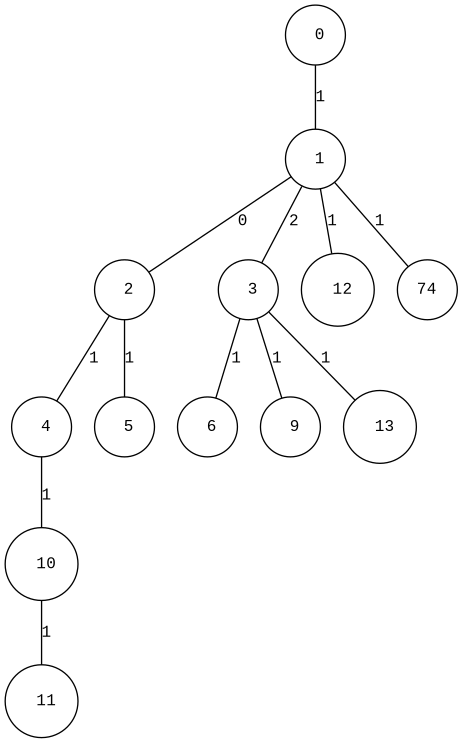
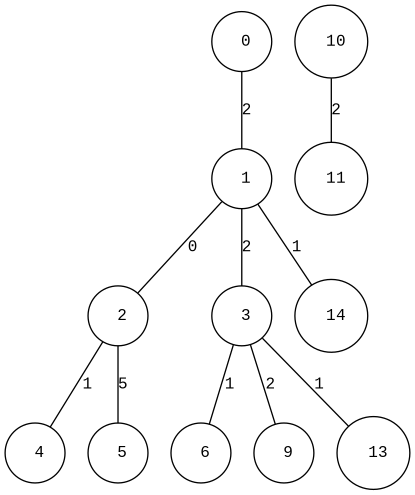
edge "0" -- "1": label "1" -> "2"
node "12": removed
node "74": label "74" -> "14"
edge "2" -- "5": label "1" -> "5"
edge "3" -- "9": label "1" -> "2"
edge "4" -- "10": removed, label "1"
edge "10" -- "11": label "1" -> "2"
